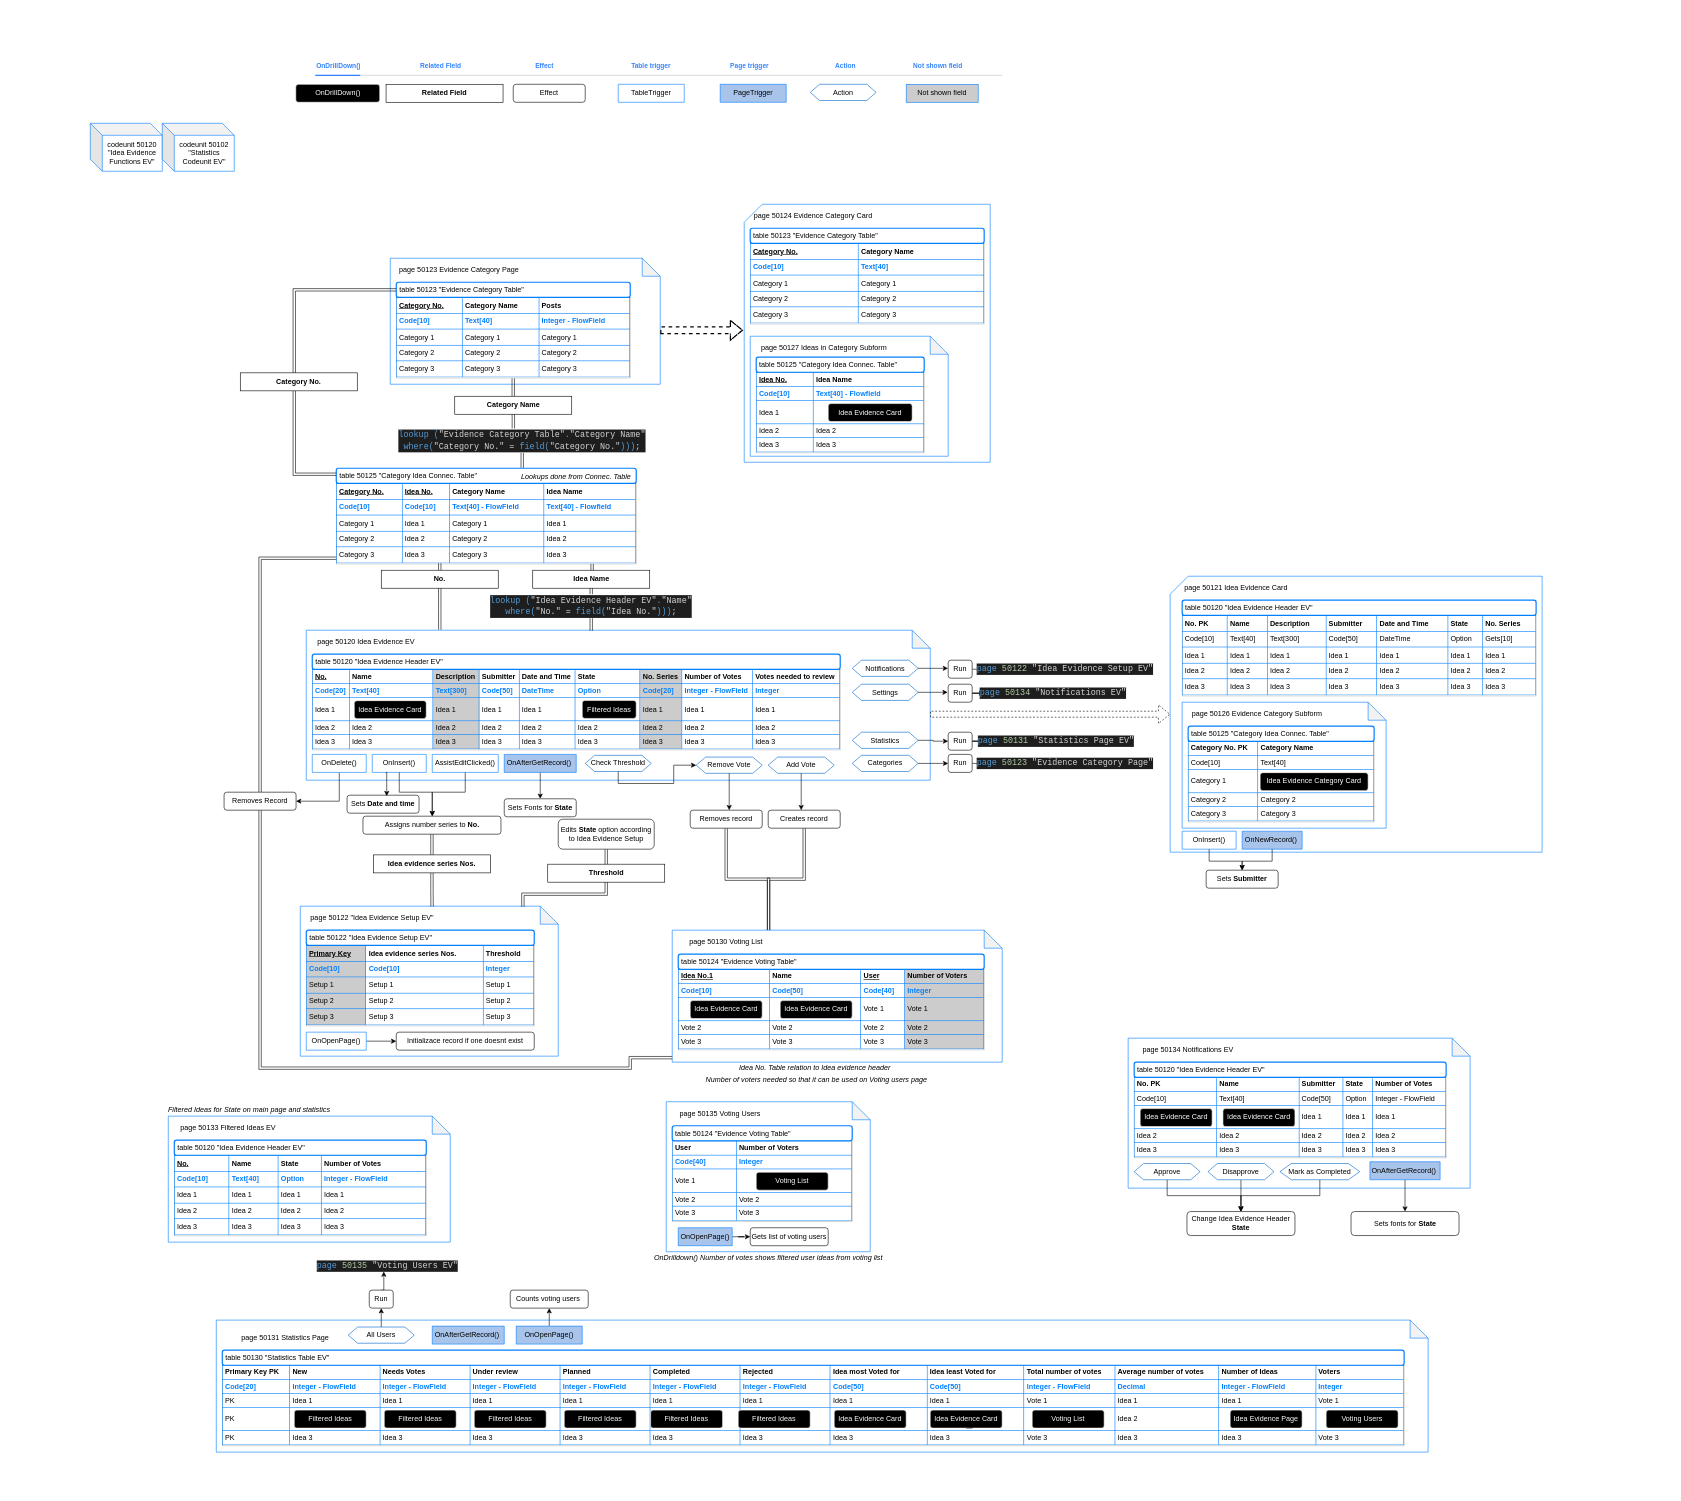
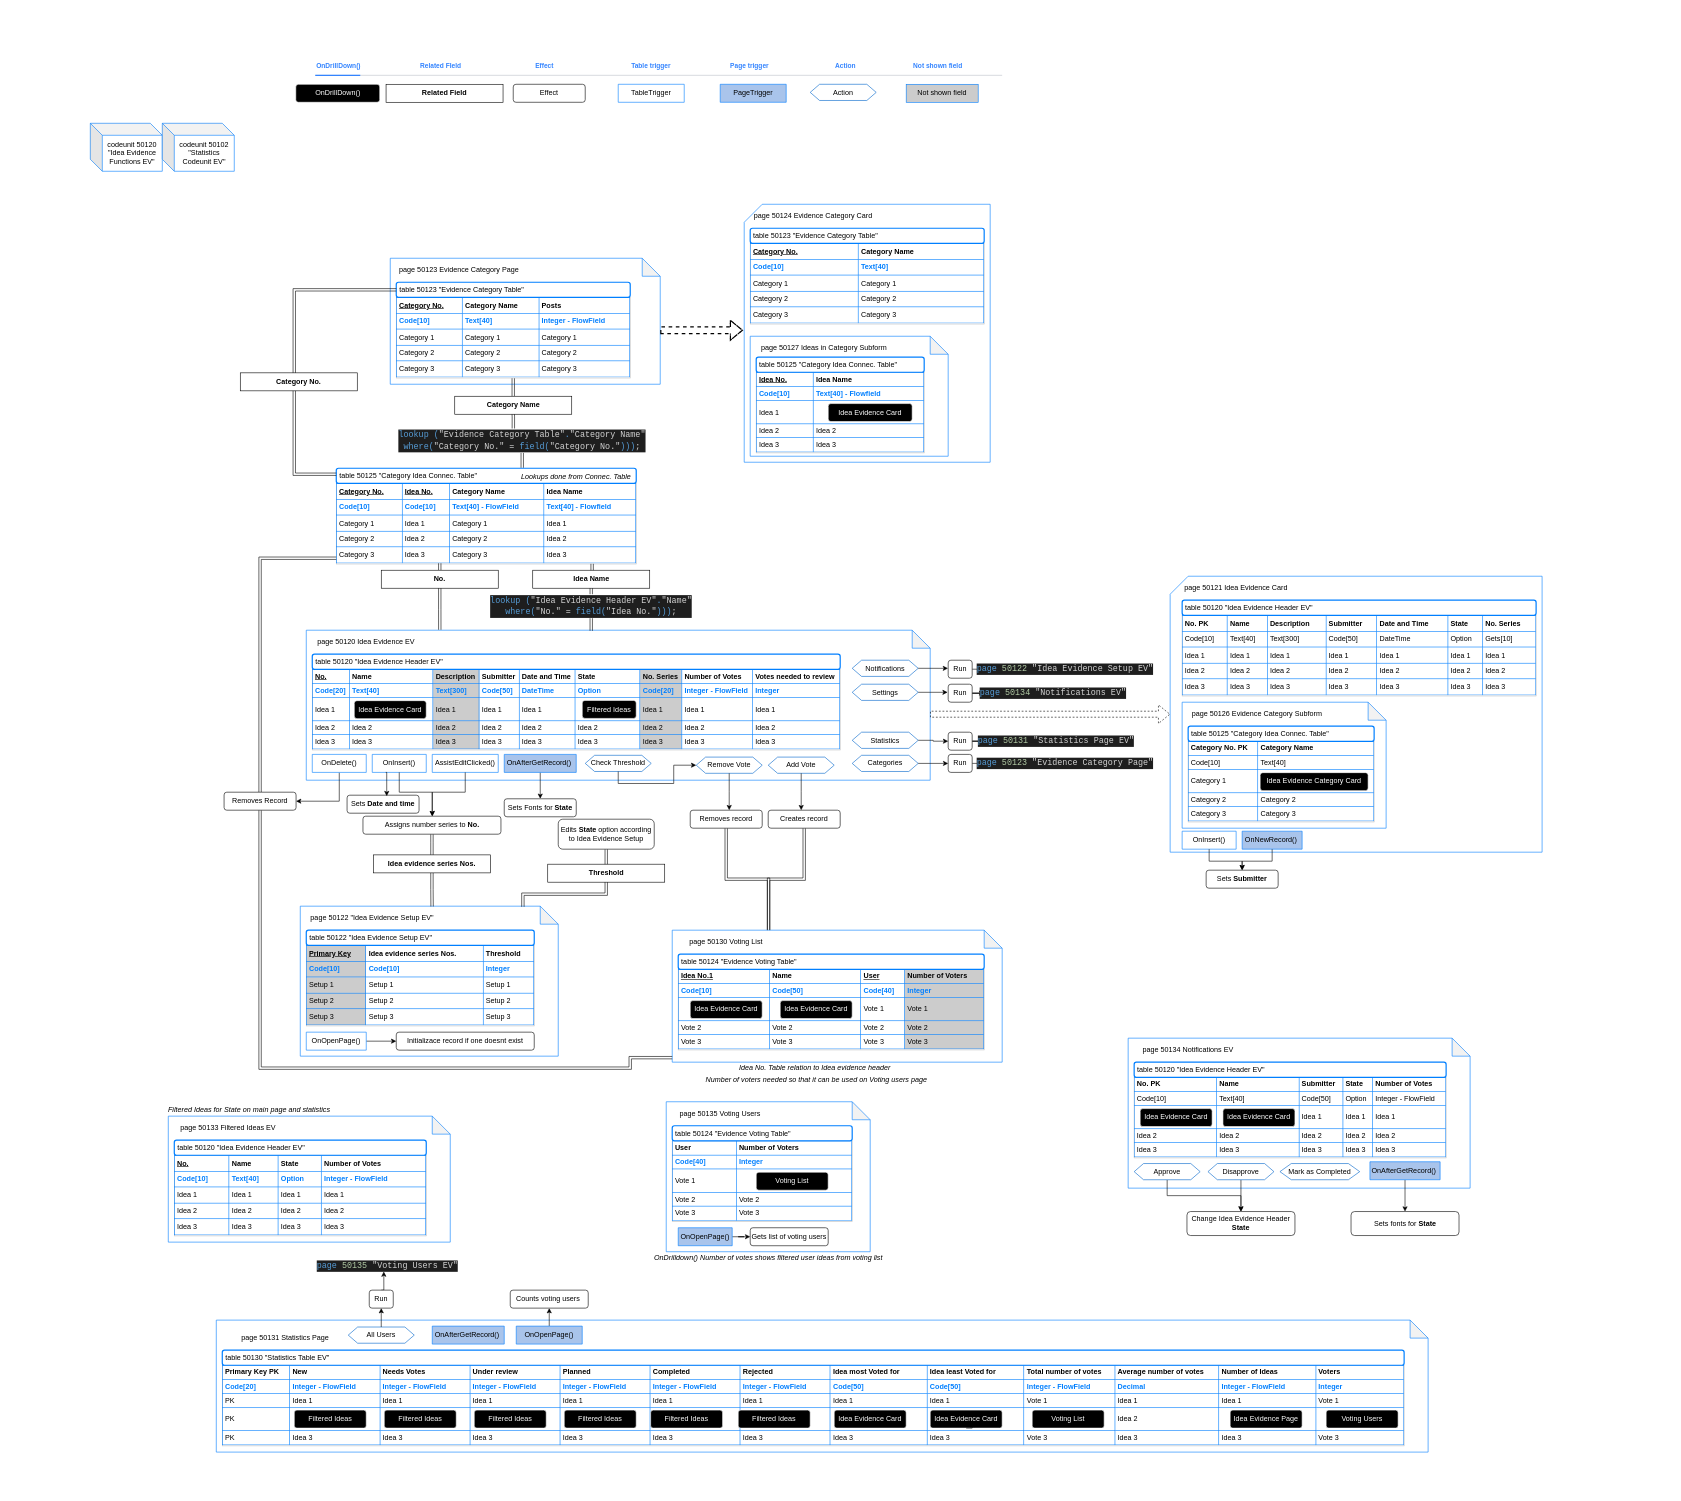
edge "Mark as Completed" -> "Change Idea Evidence Header State": removed
